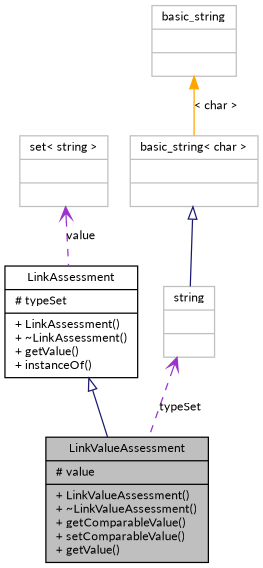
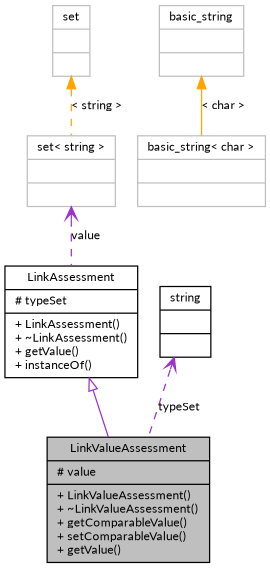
node "set": added
edge "string" -> "basic_string< char >": removed
node "string": color grey75 -> black
edge "LinkValueAssessment" -> "LinkAssessment": color midnightblue -> darkorchid3
